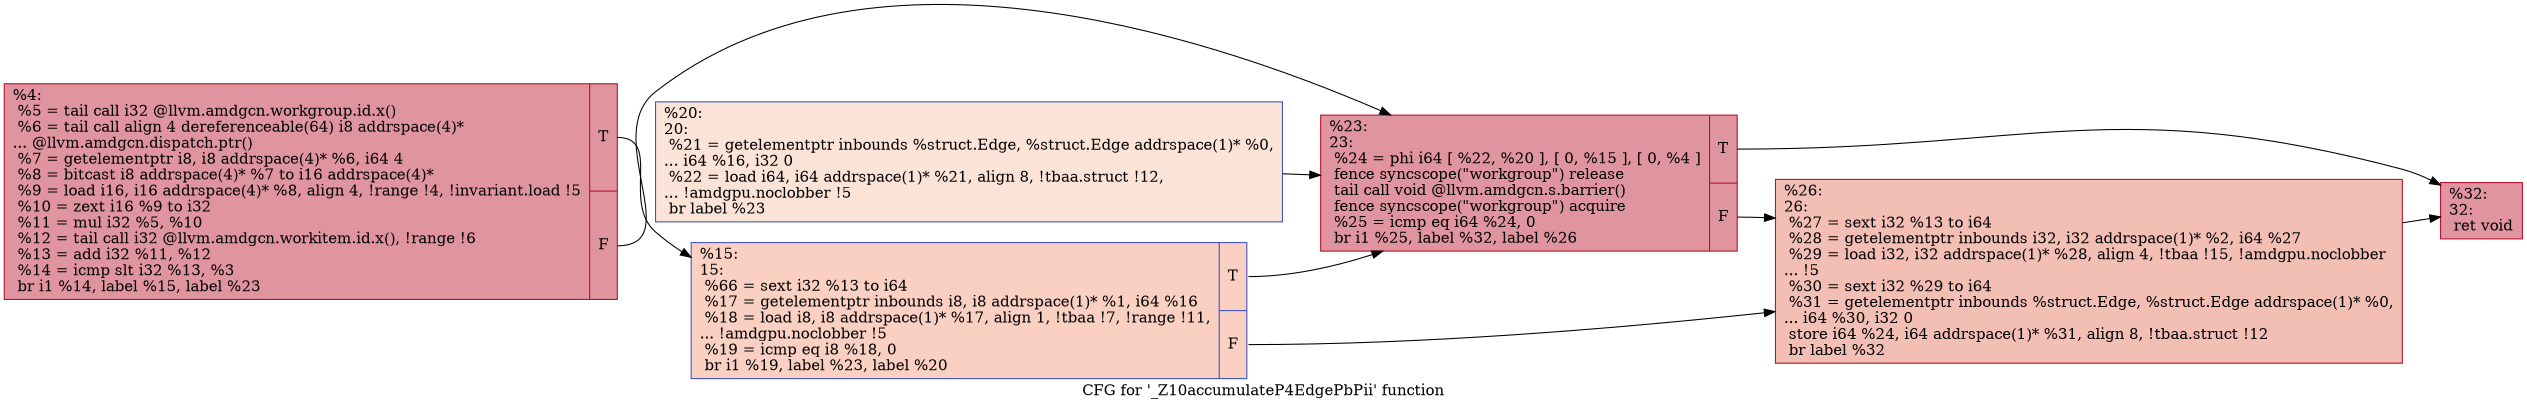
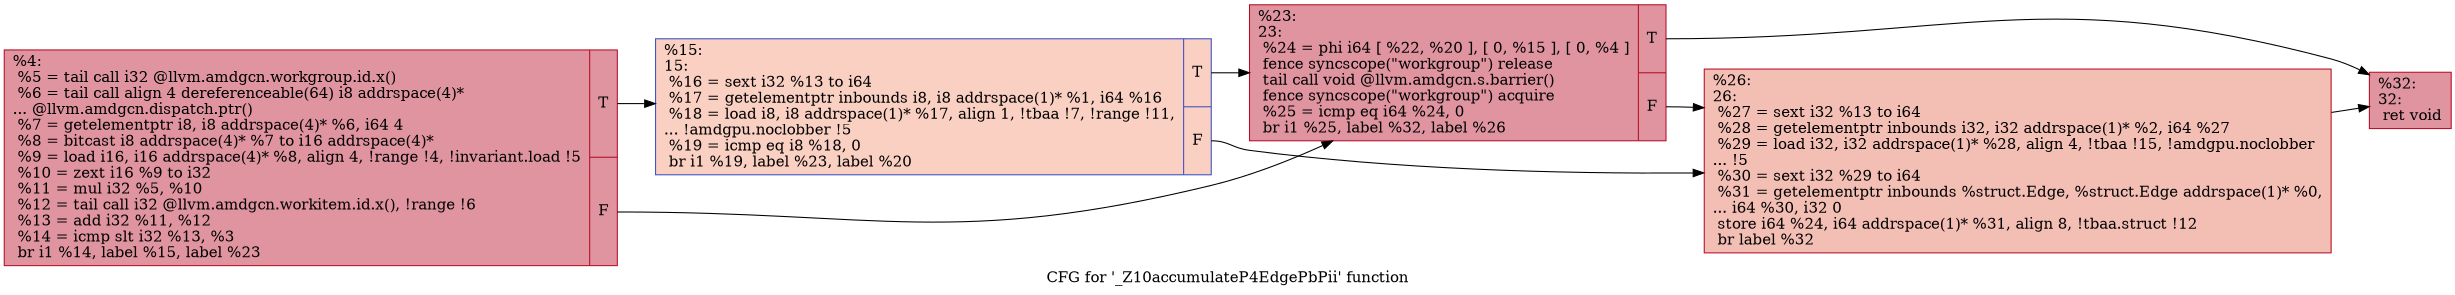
node "%20:": removed
node "%15:": text "%66 = sext i32 %13 to i64" -> "%16 = sext i32 %13 to i64"
